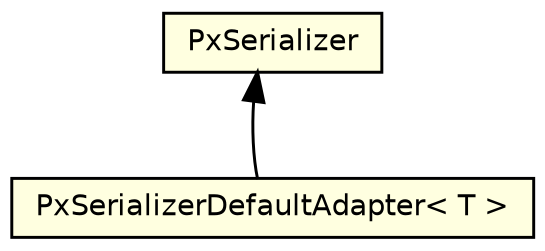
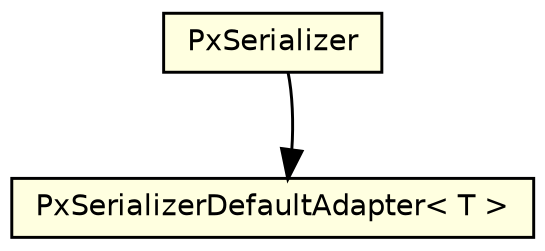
edge "PxSerializerDefaultAdapter< T >" -> "PxSerializer": reversed
